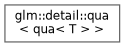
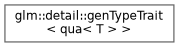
node "glm::detail::qua < qua< T > >": label "glm::detail::qua < qua< T > >" -> "glm::detail::genTypeTrait < qua< T > >"
